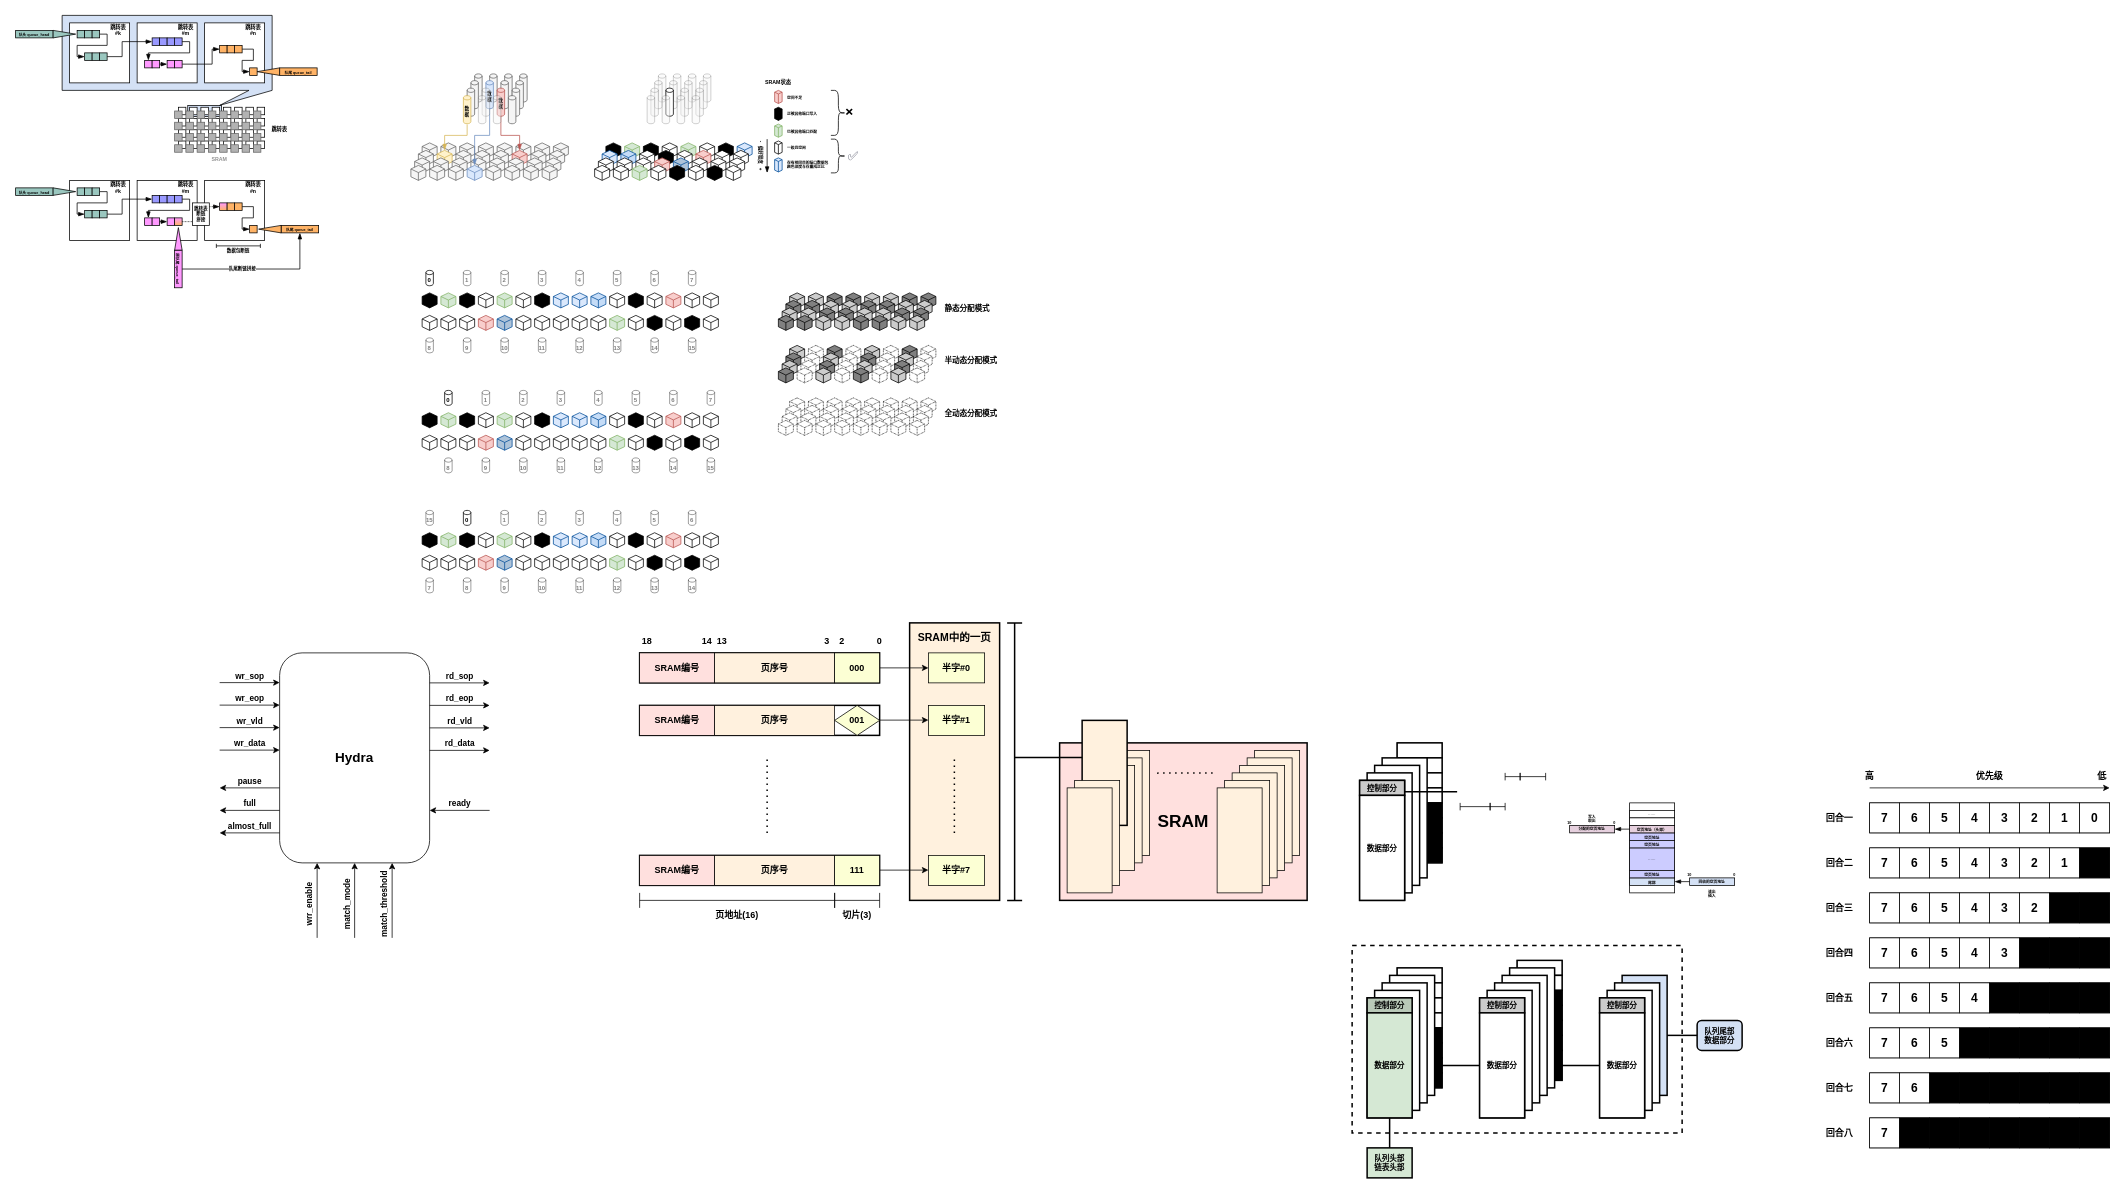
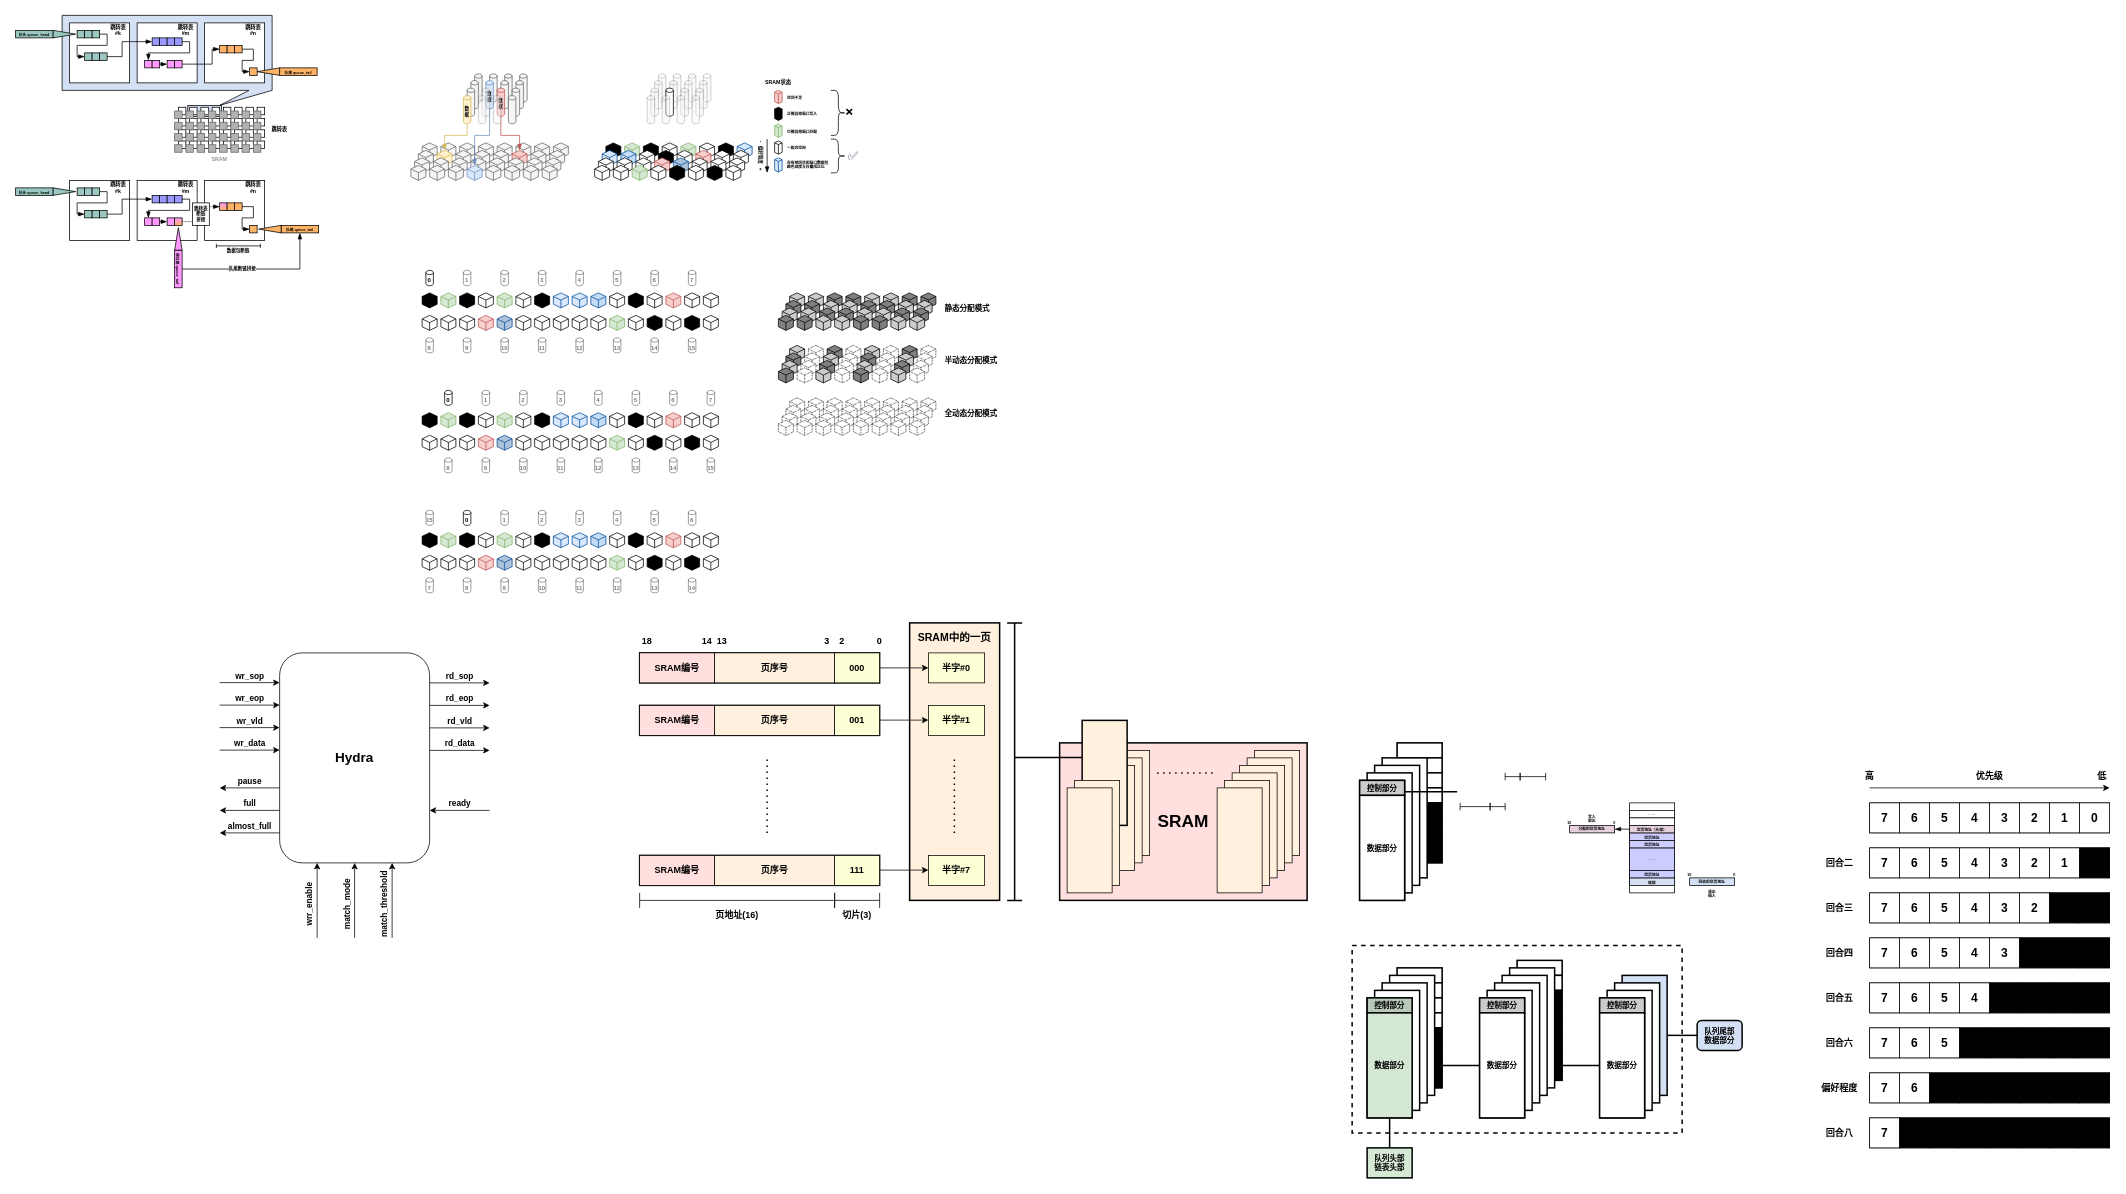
node "001": shape diamond -> rectangle
node "回合一": removed
edge "回收的空页地址" -> "尾部": removed
node "回合七": label "回合七" -> "偏好程度"
